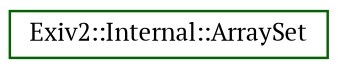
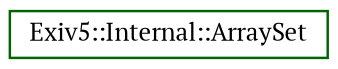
node "Exiv2::Internal::ArraySet": label "Exiv2::Internal::ArraySet" -> "Exiv5::Internal::ArraySet"
